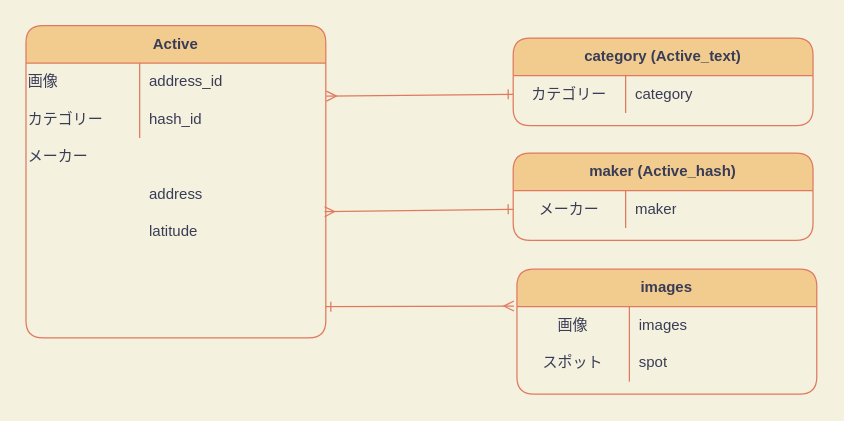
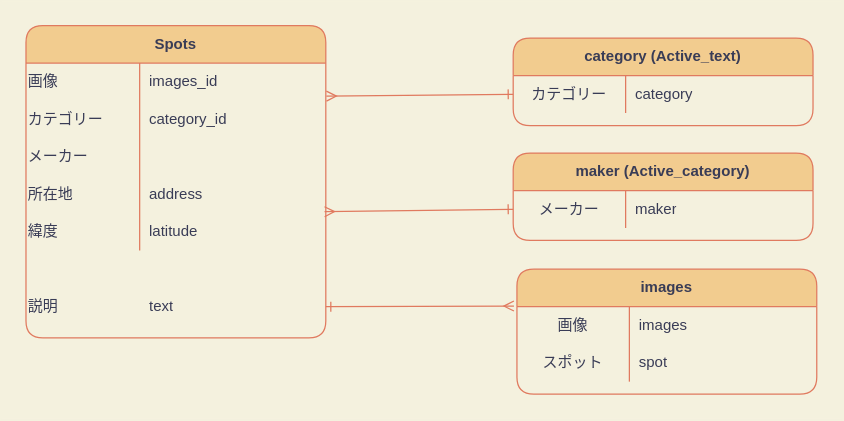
node "Active": label "Active" -> "Spots"
node "address_id": label "address_id" -> "images_id"
node "hash_id": label "hash_id" -> "category_id"
node "maker (Active_hash)": label "maker (Active_hash)" -> "maker (Active_category)"
node "所在地": added
node "緯度": added
node "説明": added
node "text": added
